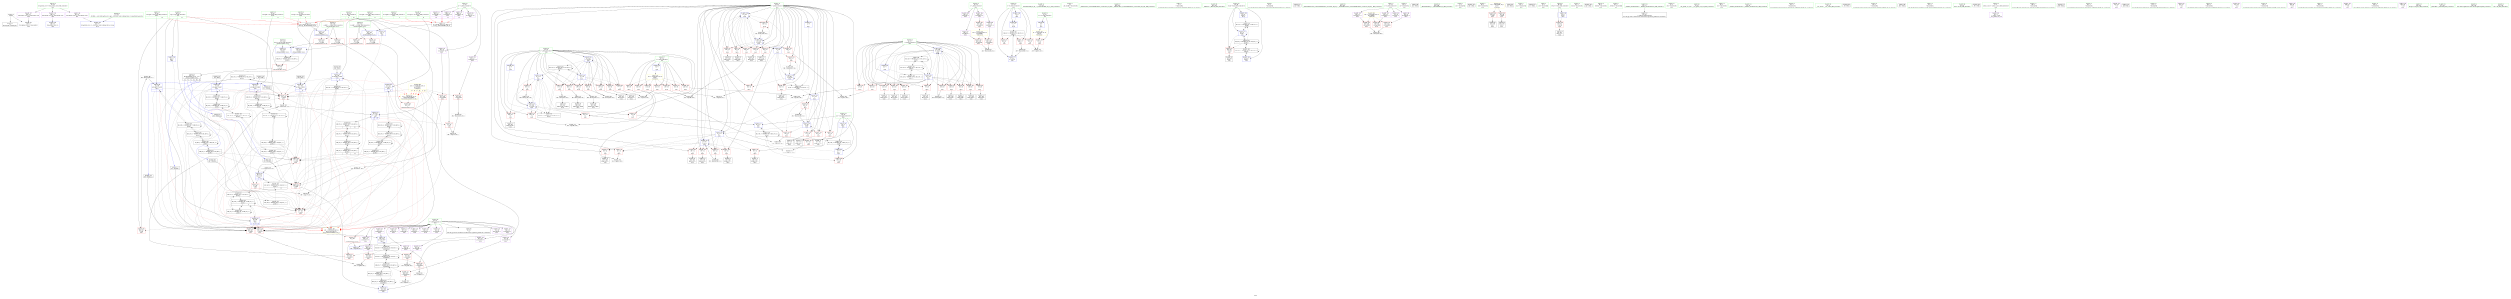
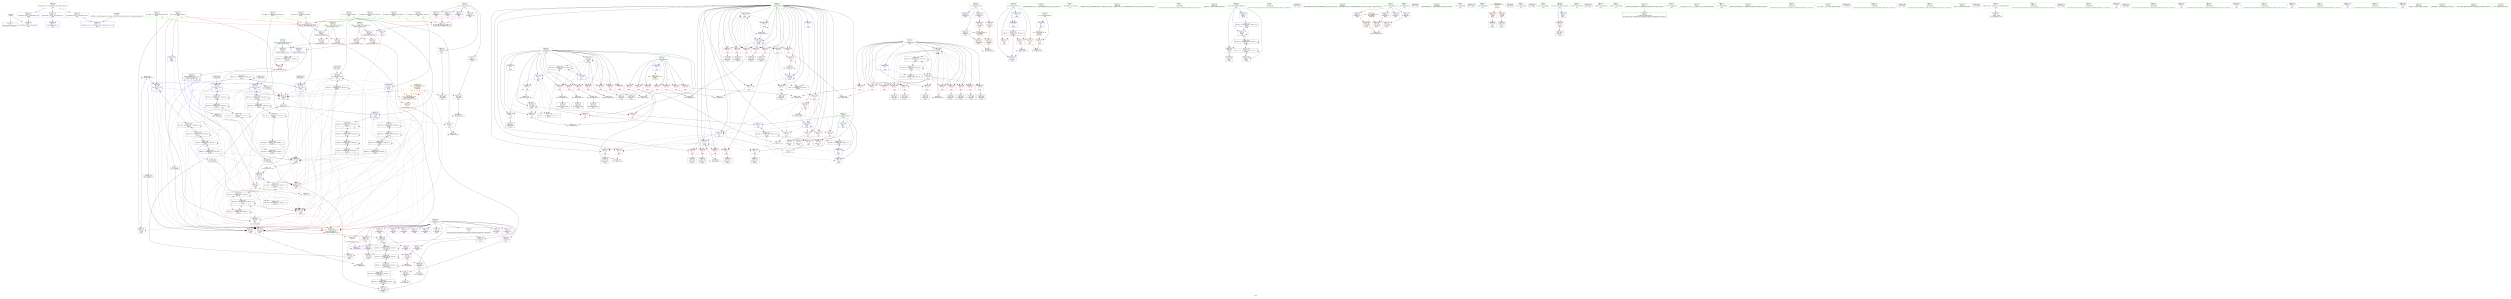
node "NodeID: 83": removed
node "NodeID: 367": removed
